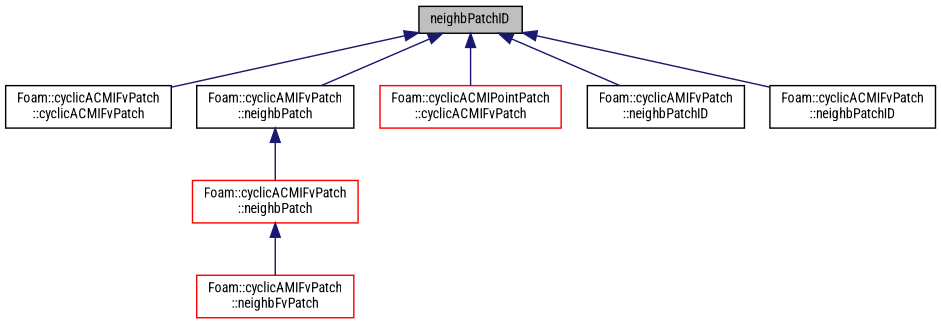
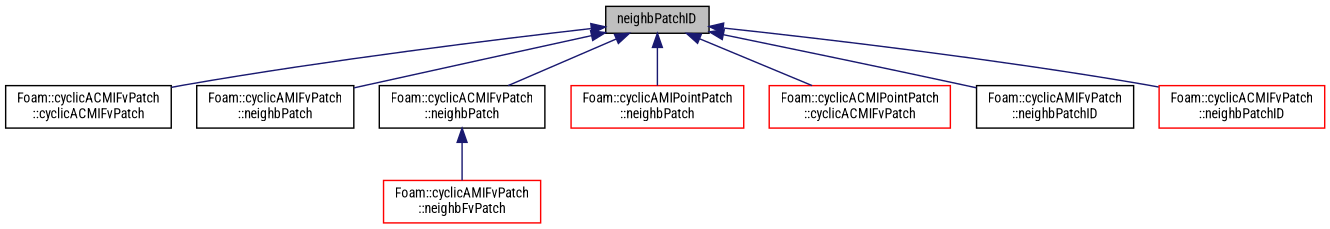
node "Foam::cyclicAMIPointPatch ::neighbPatch": added
node "Foam::cyclicACMIFvPatch ::neighbPatchID": color black -> red
edge "Foam::cyclicACMIFvPatch ::neighbPatch" -> "Foam::cyclicAMIFvPatch ::neighbPatch": now "Foam::cyclicACMIFvPatch ::neighbPatch" -> "neighbPatchID"
node "Foam::cyclicACMIFvPatch ::neighbPatch": color red -> black
